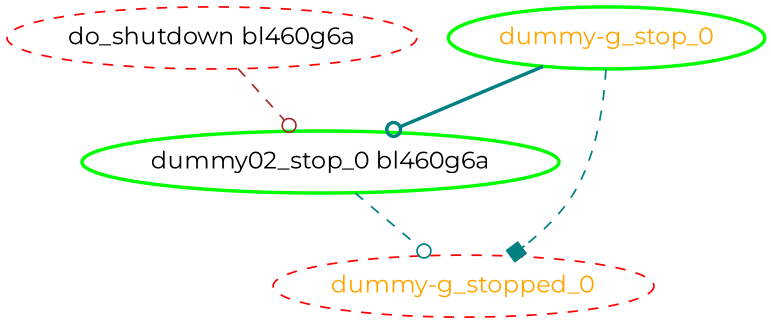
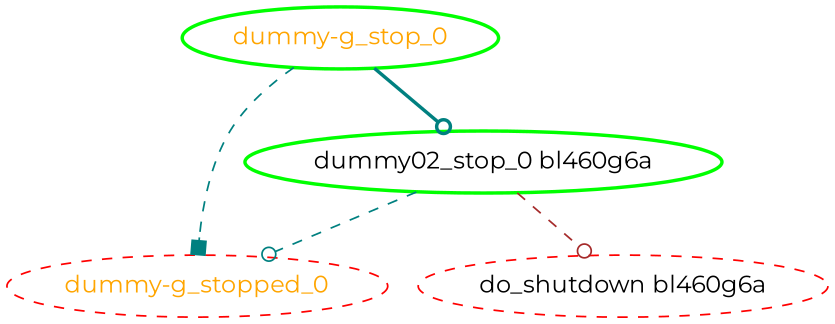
edge "do_shutdown bl460g6a" -> "dummy02_stop_0 bl460g6a": reversed
